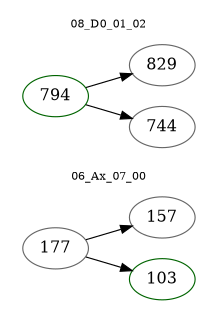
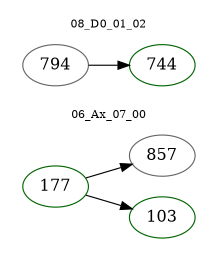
node "829": removed
node "794": color darkgreen -> gray40
node "744": color gray40 -> darkgreen
node "157": label "157" -> "857"
node "177": color gray40 -> darkgreen
